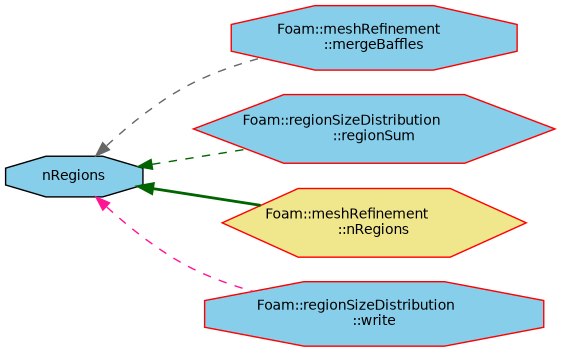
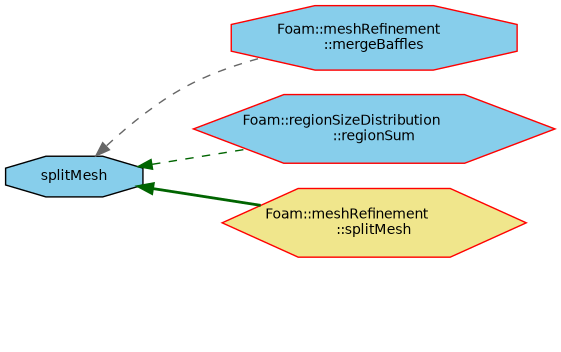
node "nRegions": label "nRegions" -> "splitMesh"
node "Foam::meshRefinement ::nRegions": label "Foam::meshRefinement ::nRegions" -> "Foam::meshRefinement ::splitMesh"
node "Foam::regionSizeDistribution ::write": removed
